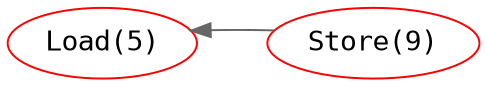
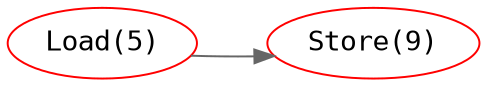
edge "Store(9)" -> "Load(5)": reversed
